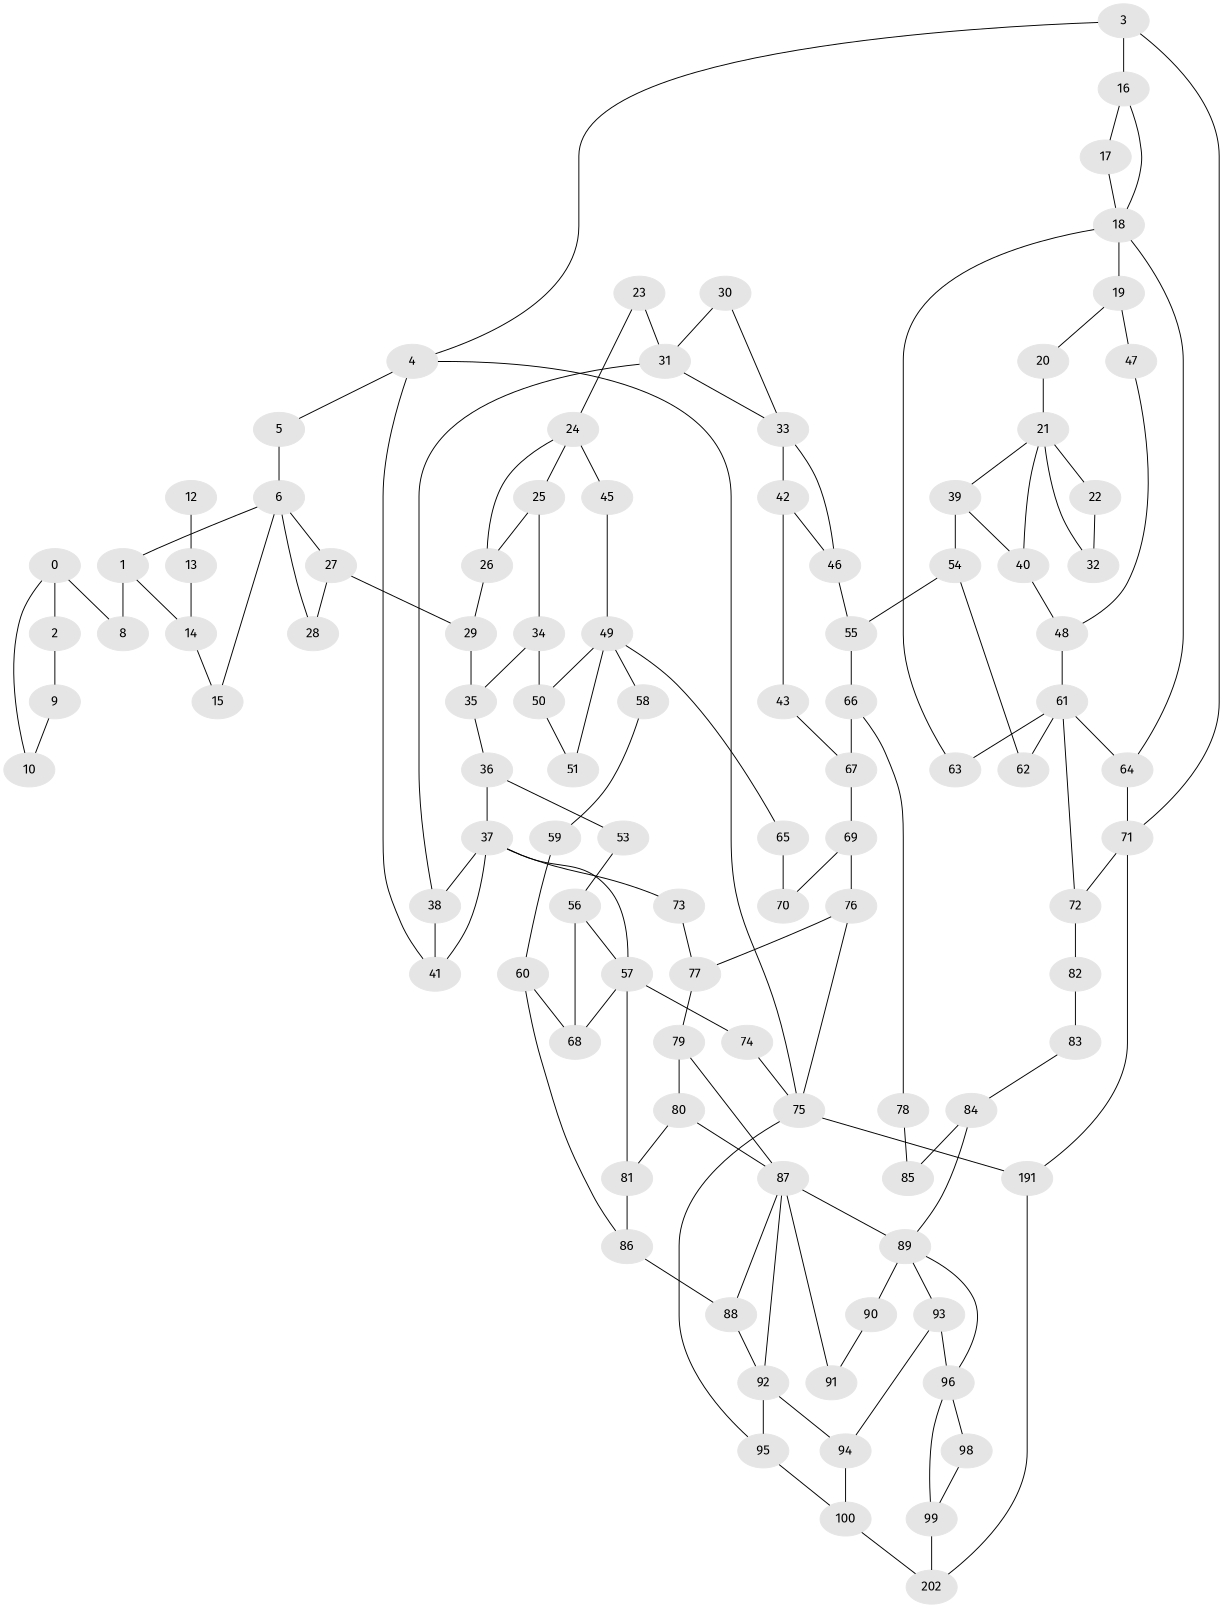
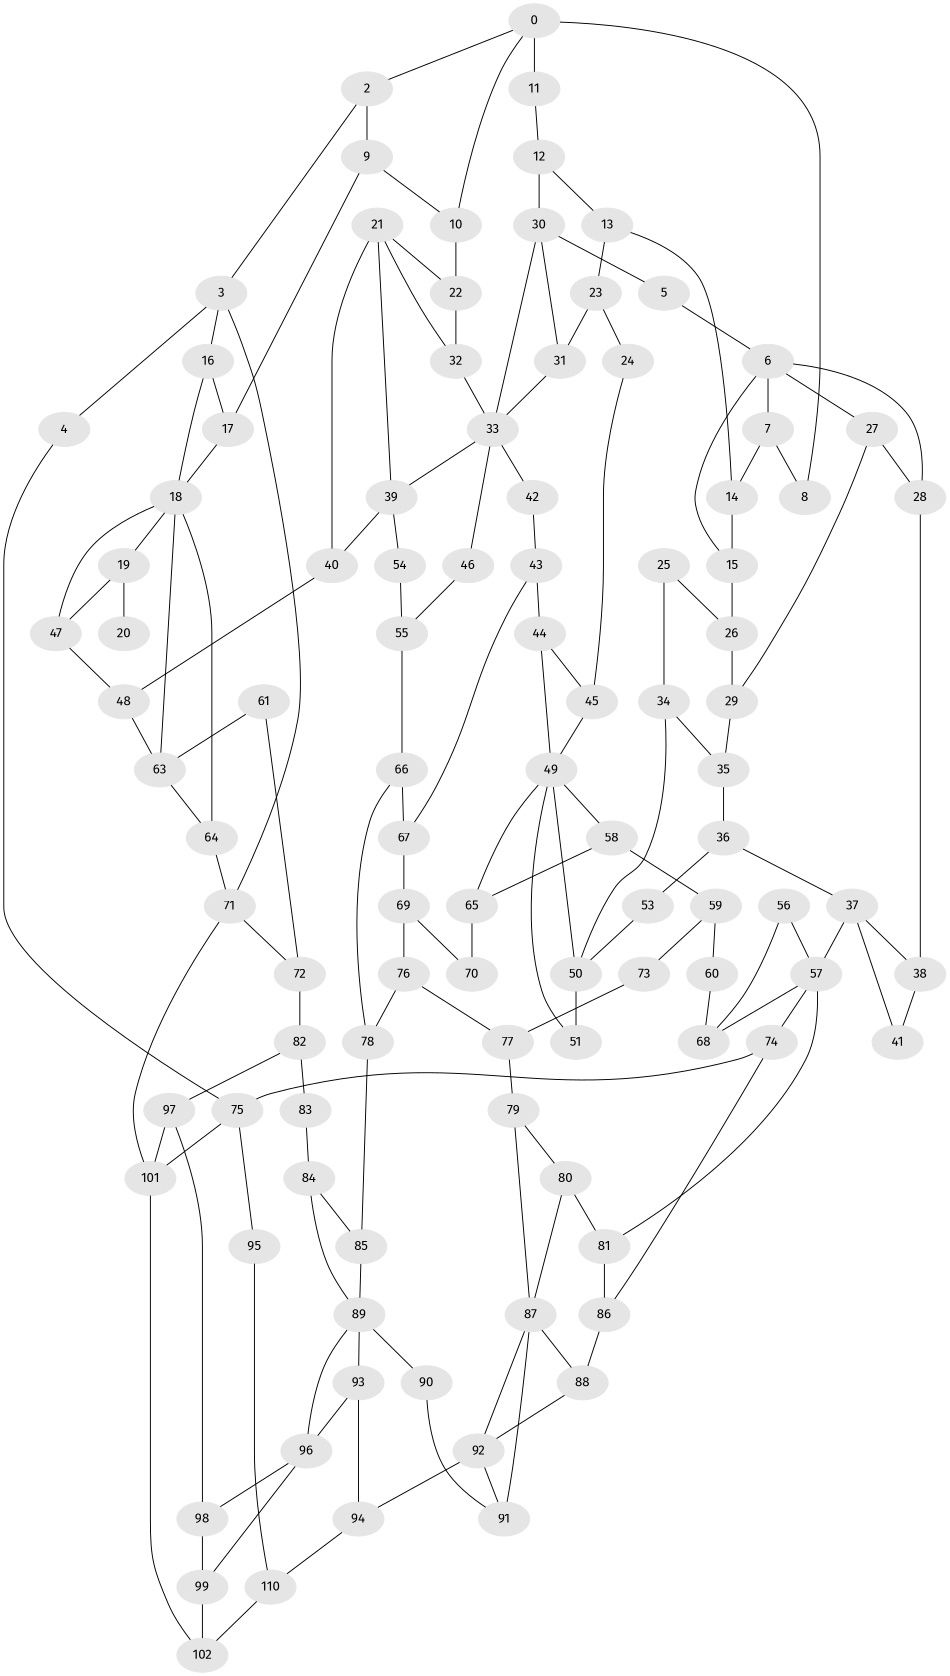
node "11": added
edge "2" -- "3": added
edge "12" -- "30": added
edge "13" -- "23": added
edge "10" -- "22": added
edge "9" -- "17": added
edge "4" -- "5": now "30" -- "5"
edge "32" -- "33": added
edge "20" -- "21": removed
edge "33" -- "39": added
edge "24" -- "25": removed
edge "24" -- "26": now "15" -- "26"
edge "42" -- "46": removed
edge "18" -- "47": added
edge "31" -- "38": now "28" -- "38"
node "1": label "1" -> "7"
node "44": added
edge "48" -- "61": now "48" -- "63"
edge "4" -- "41": removed
edge "61" -- "64": now "63" -- "64"
node "62": removed
edge "53" -- "56": now "53" -- "50"
edge "58" -- "65": added
edge "37" -- "73": now "59" -- "73"
edge "76" -- "75": now "76" -- "78"
node "97": added
edge "60" -- "86": now "74" -- "86"
node "191": label "191" -> "101"
edge "87" -- "89": now "85" -- "89"
edge "92" -- "95": now "92" -- "91"
node "100": label "100" -> "110"
node "202": label "202" -> "102"
